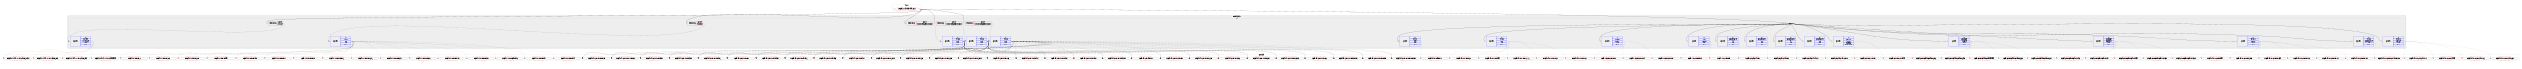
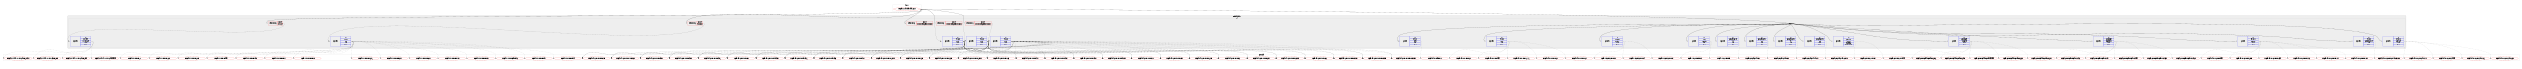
node "portage://sys-libs/glibc-2.33-r14": removed
node "portage://dev-lang/use-3.11.10": label "portage://dev-lang/use-3.11.10" -> "portage://dev-lang/python-3.11.10"
